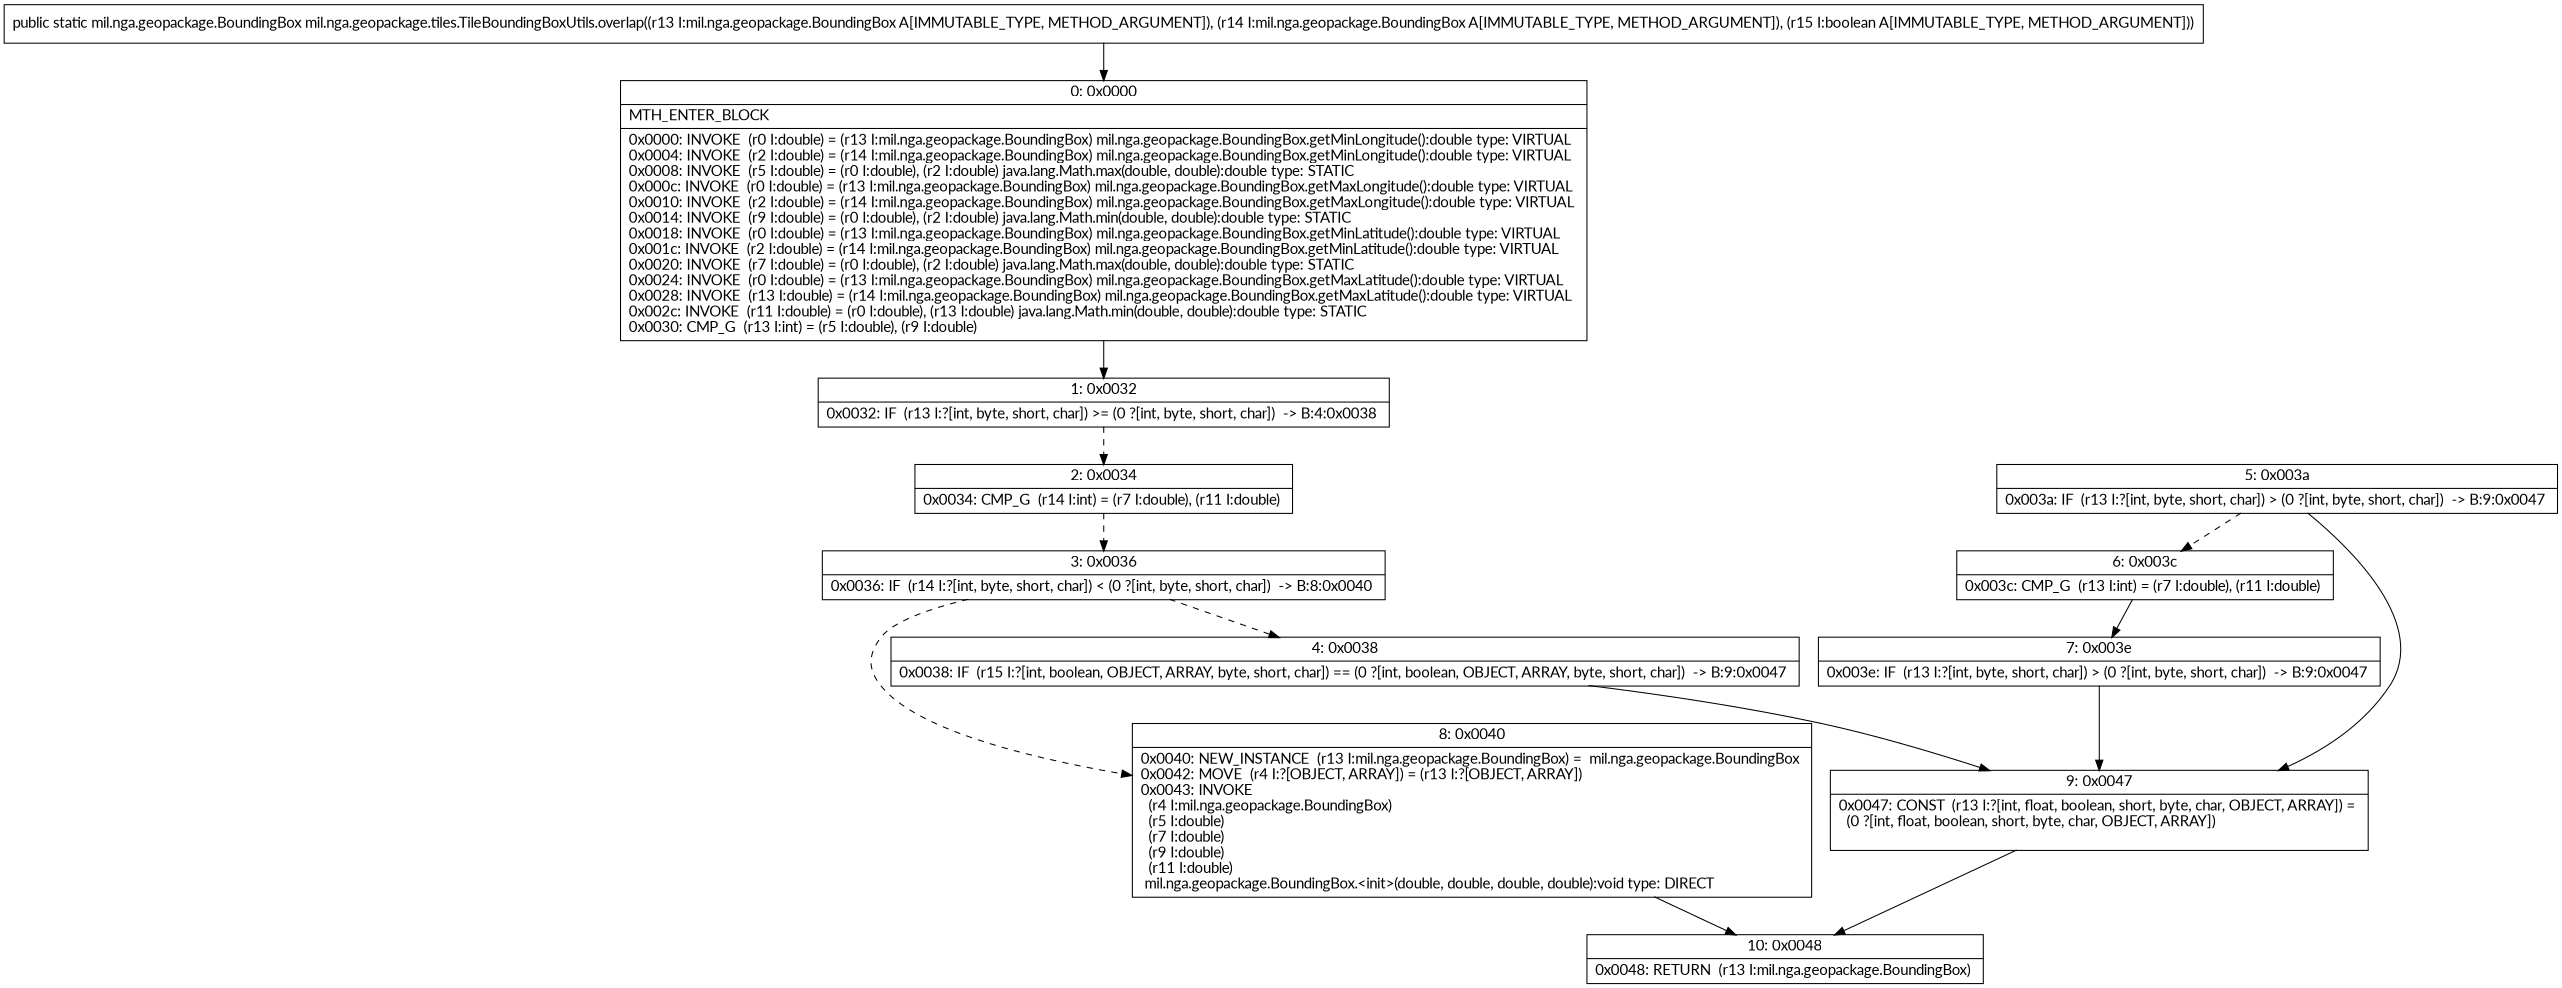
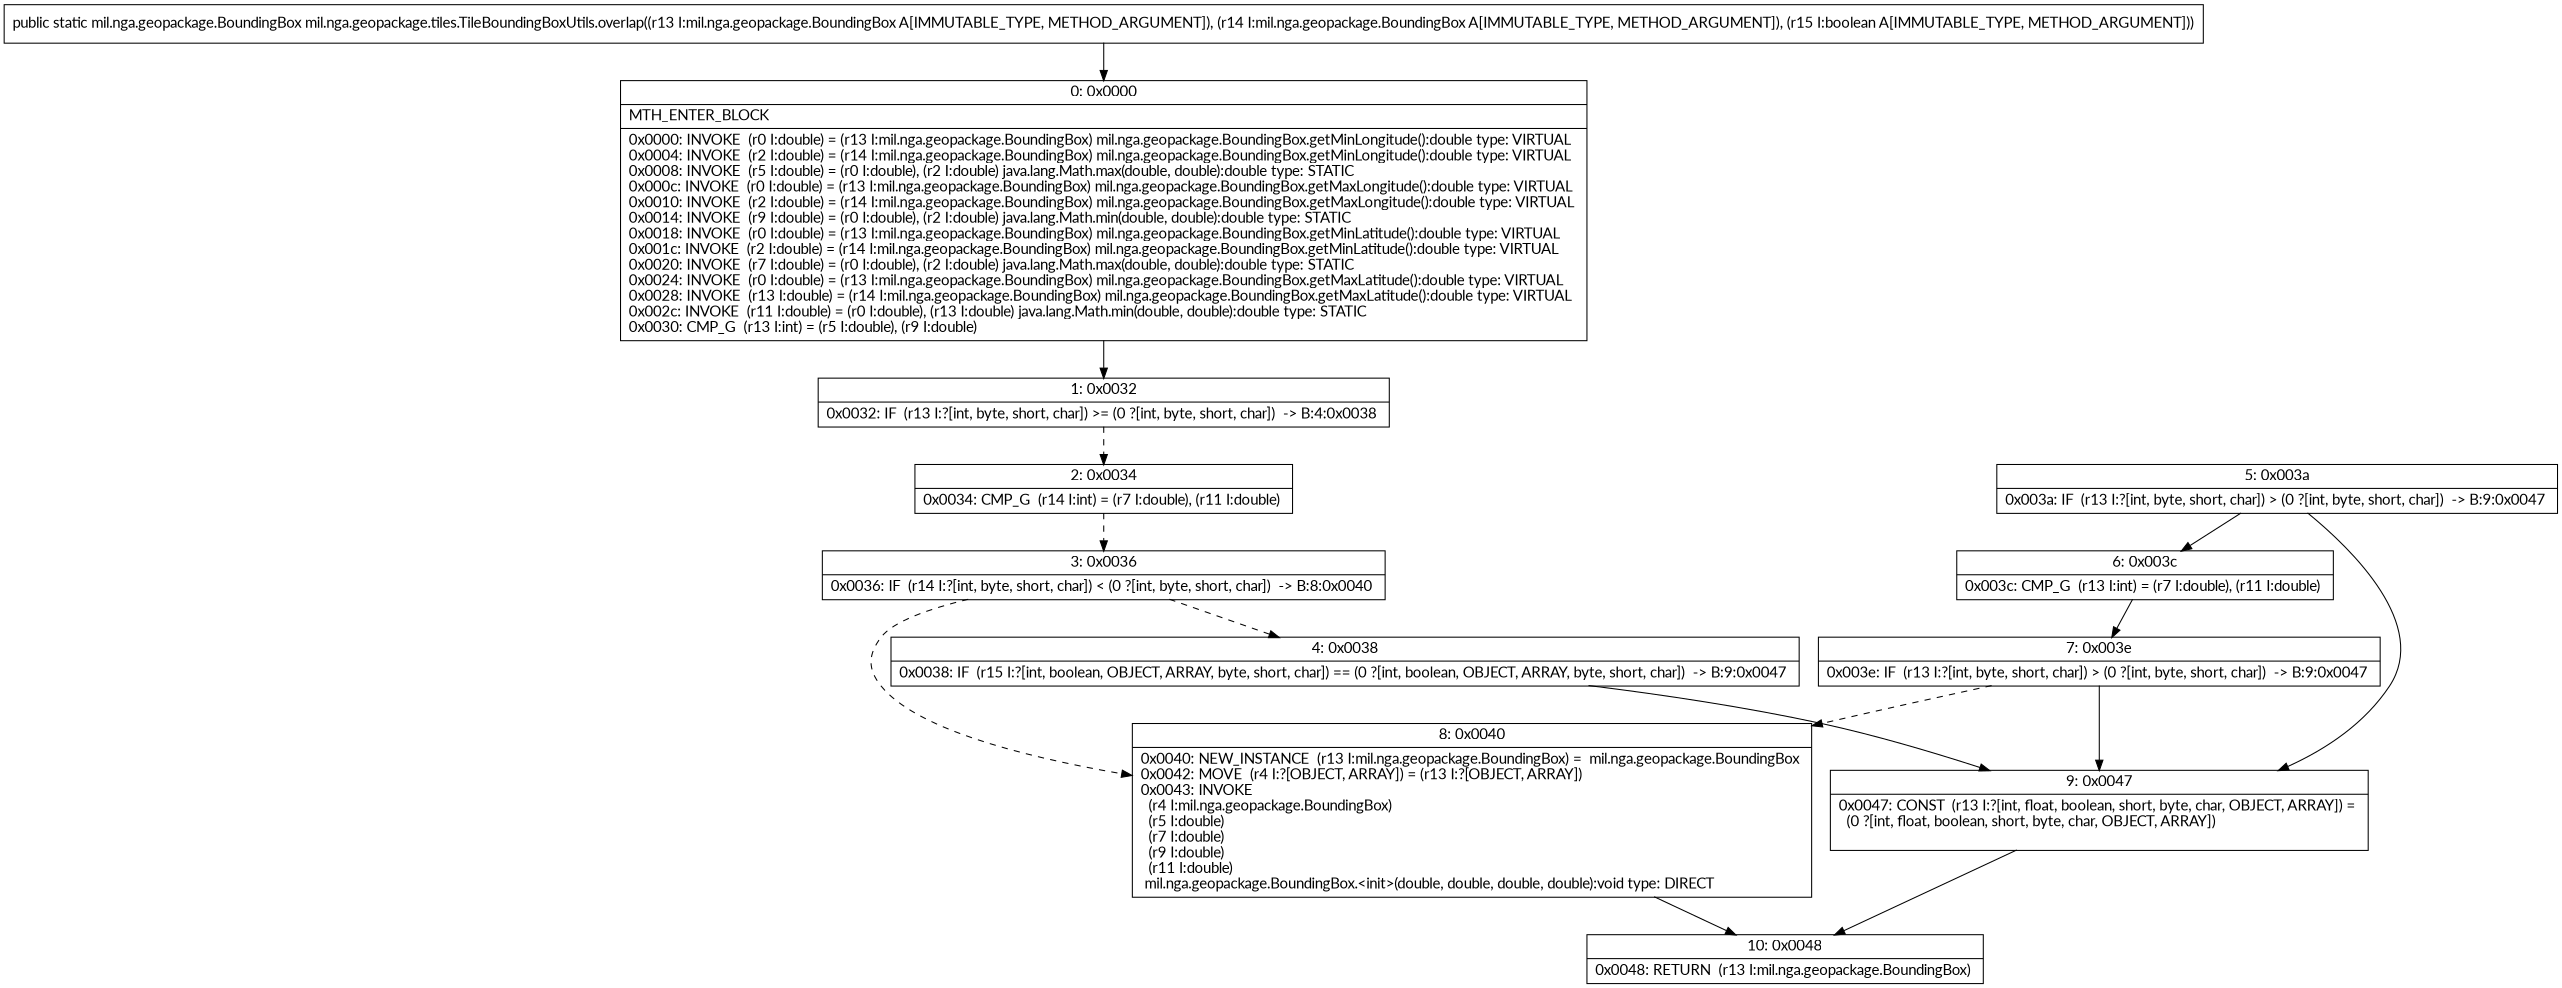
edge "5: 0x003a" -> "6: 0x003c": style dashed -> solid
edge "7: 0x003e" -> "8: 0x0040": added
